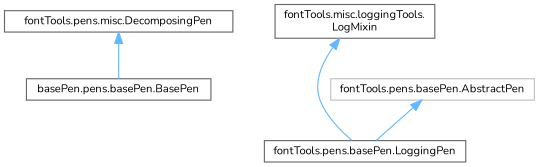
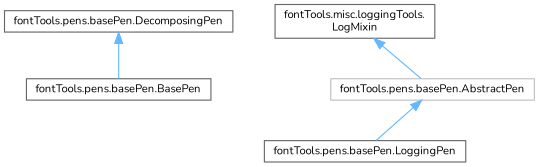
node "fontTools.pens.misc.DecomposingPen": label "fontTools.pens.misc.DecomposingPen" -> "fontTools.pens.basePen.DecomposingPen"
node "basePen.pens.basePen.BasePen": label "basePen.pens.basePen.BasePen" -> "fontTools.pens.basePen.BasePen"
edge "fontTools.pens.basePen.LoggingPen" -> "fontTools.misc.loggingTools. LogMixin": now "fontTools.pens.basePen.AbstractPen" -> "fontTools.misc.loggingTools. LogMixin"
